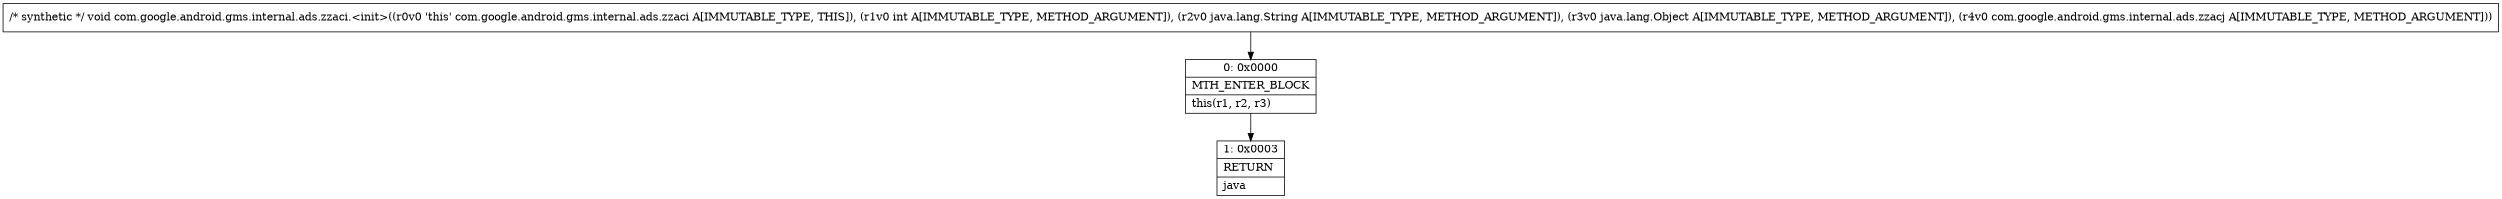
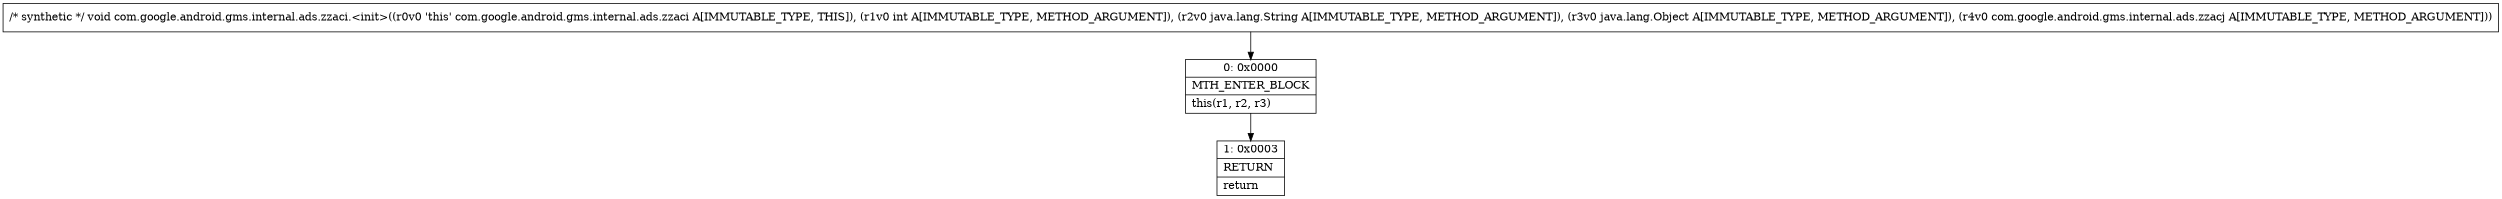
node "1: 0x0003": text "java" -> "return"
